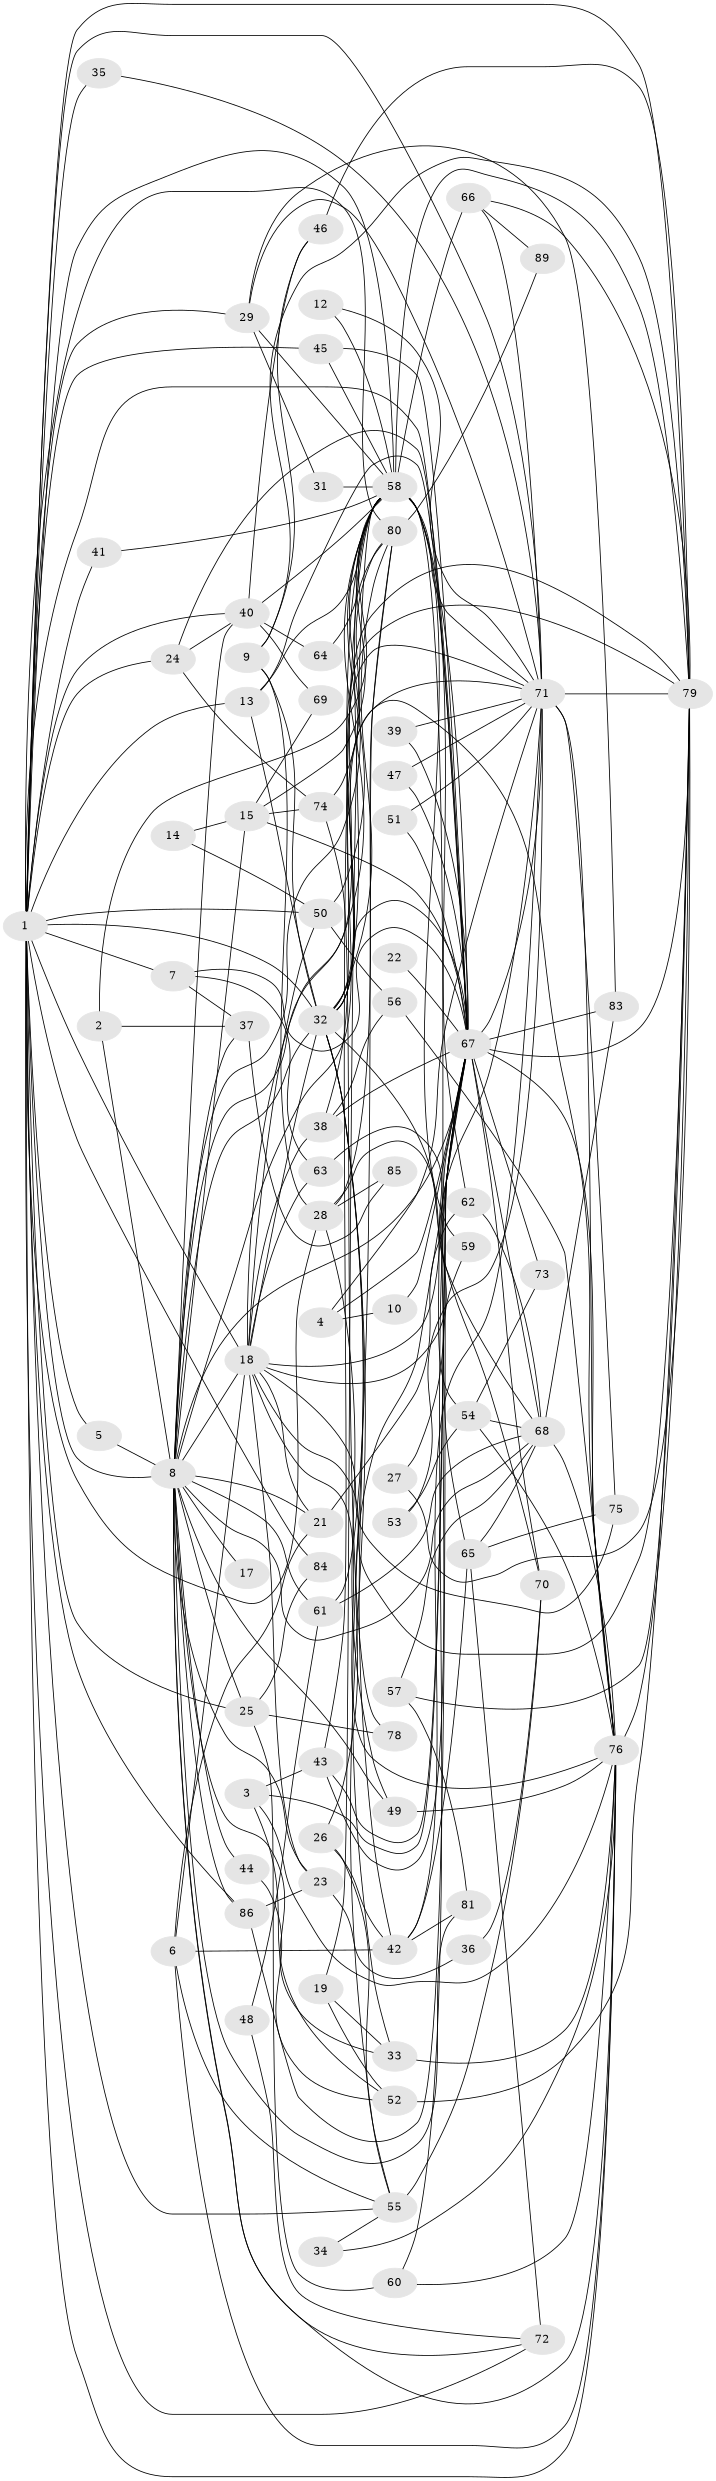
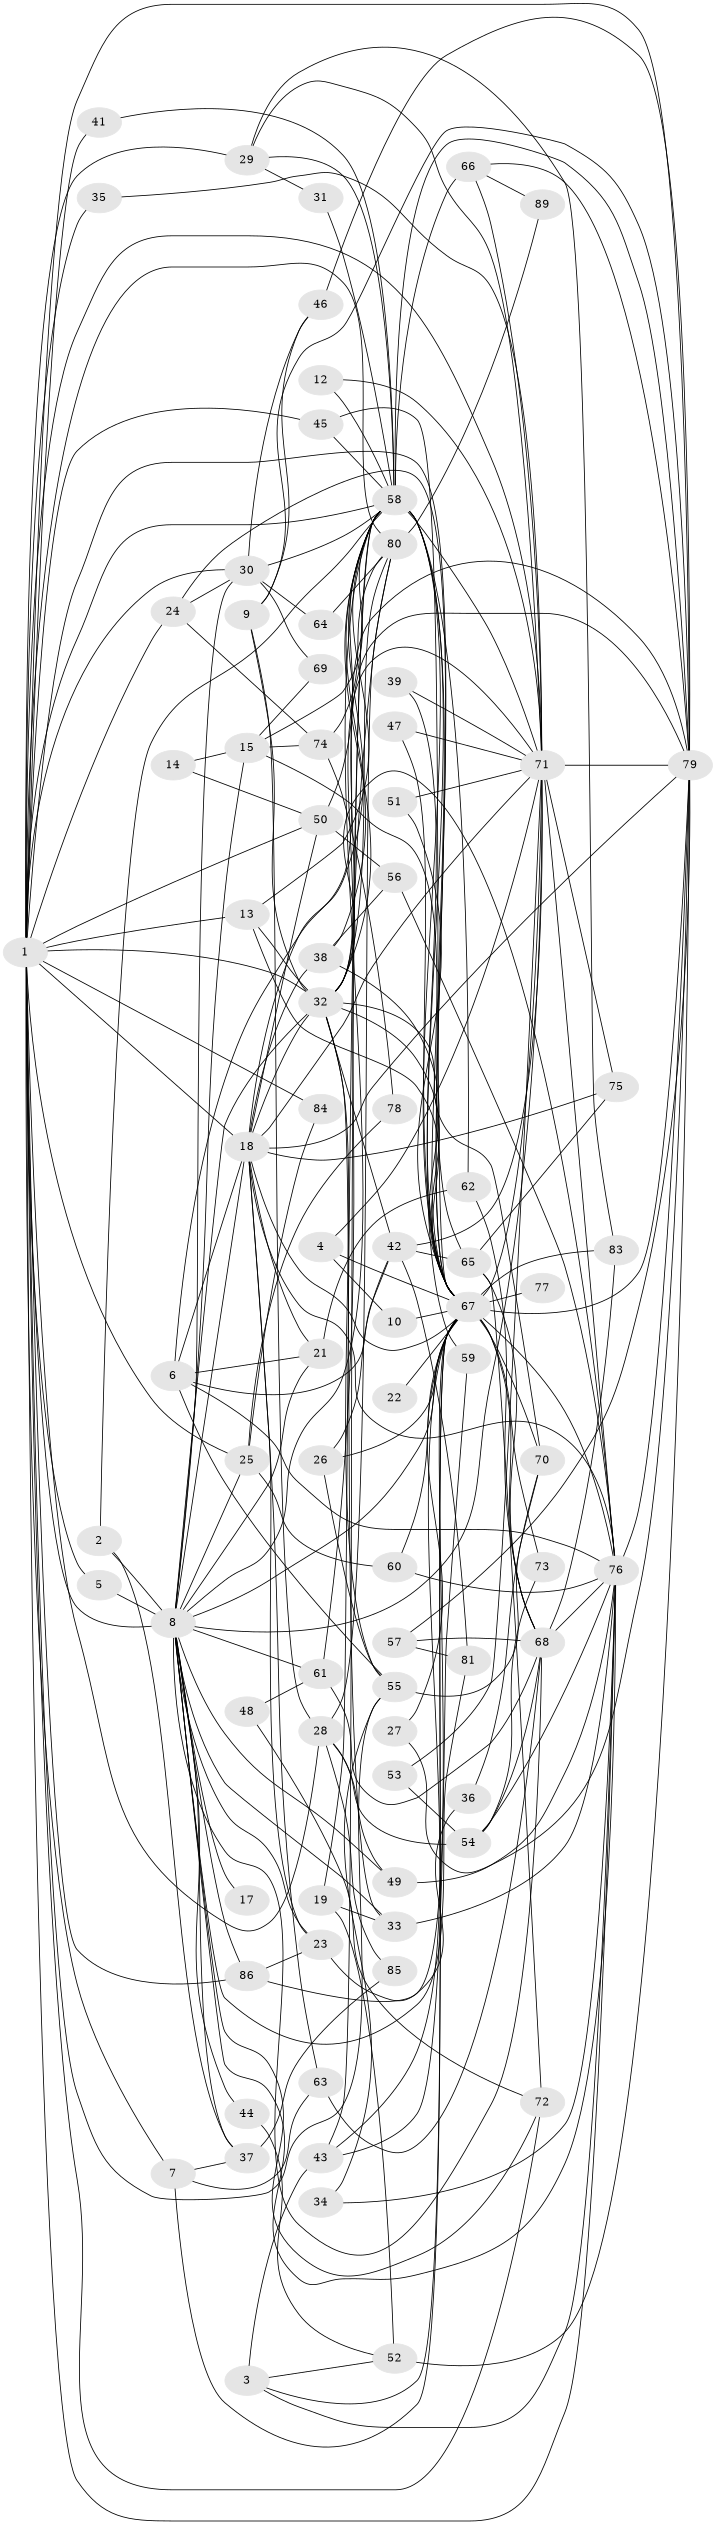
node "40": label "40" -> "30"
edge "79" -- "8": now "79" -- "6"
node "77": added
